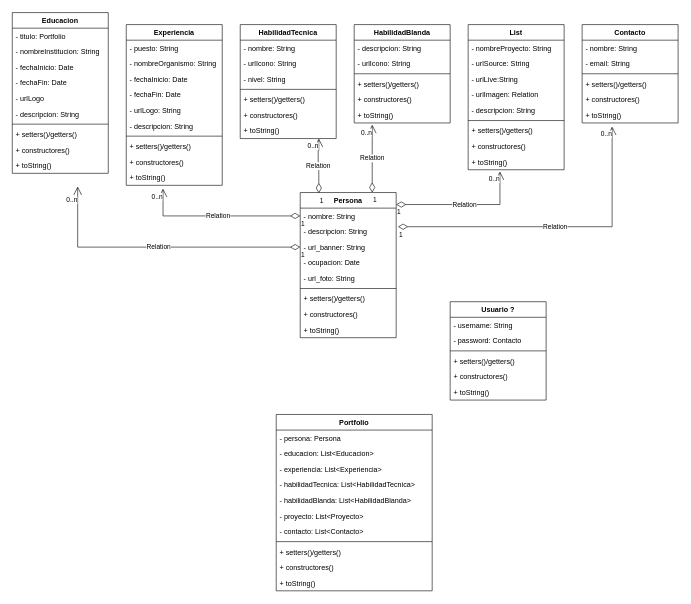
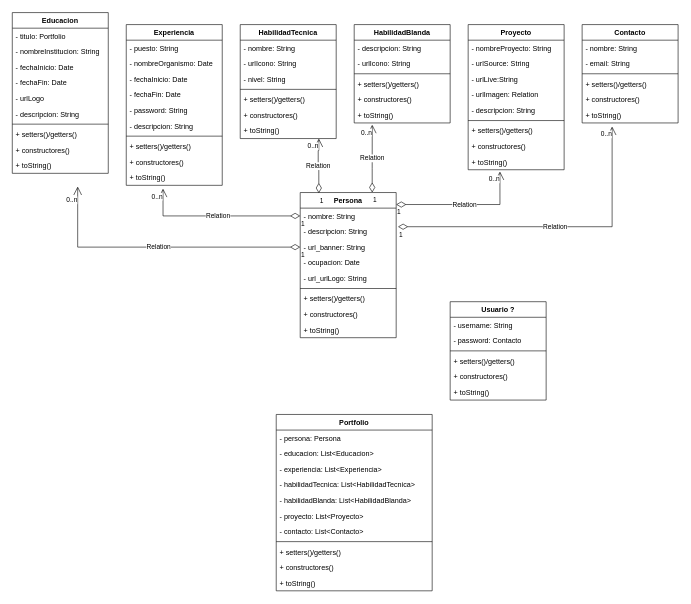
node "List": label "List" -> "Proyecto"
node "- nombreOrganismo: String": label "- nombreOrganismo: String" -> "- nombreOrganismo: Date"
node "- urlLogo: String": label "- urlLogo: String" -> "- password: String"
node "- url_foto: String": label "- url_foto: String" -> "- url_urlLogo: String"
